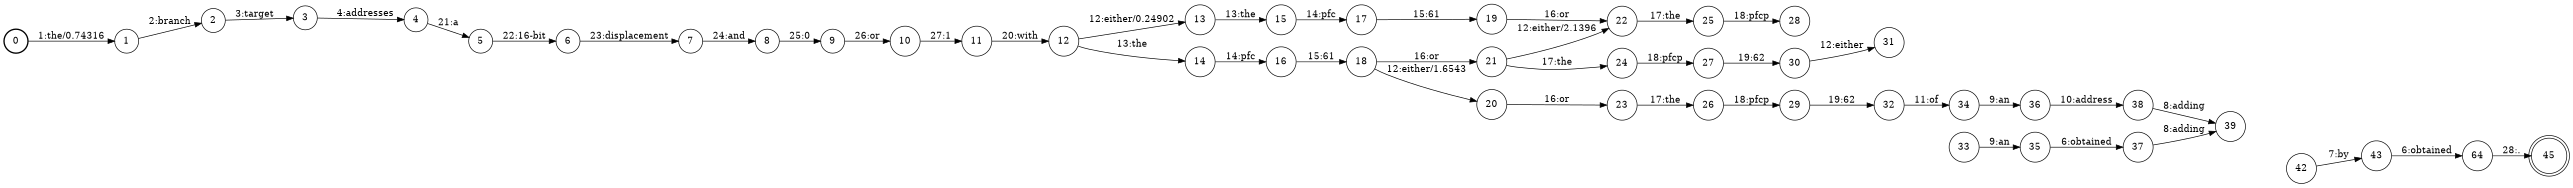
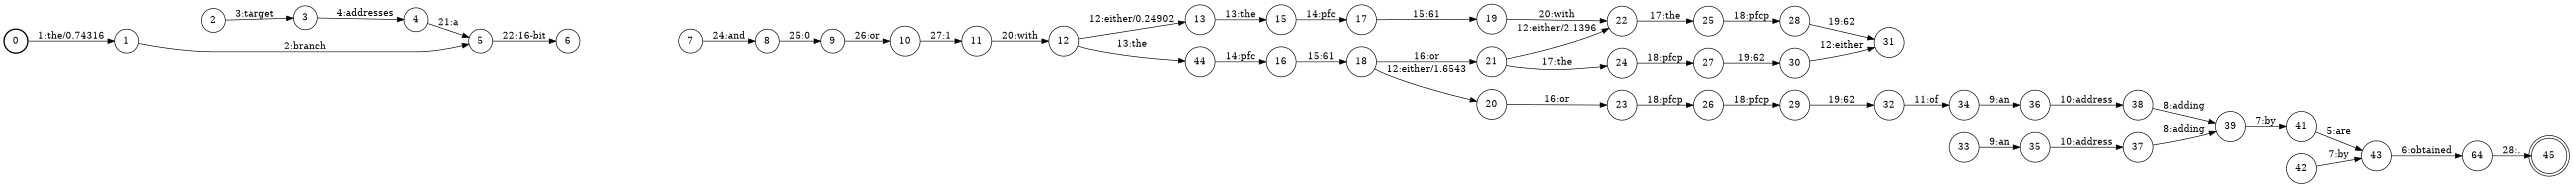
edge "19" -> "22": label "16:or" -> "20:with"
edge "28" -> "31": added, label "19:62"
edge "1" -> "2": now "1" -> "5"
edge "6" -> "7": removed, label "23:displacement"
node "14": label "14" -> "44"
edge "23" -> "26": label "17:the" -> "18:pfcp"
node "41": added
edge "35" -> "37": label "6:obtained" -> "10:address"
